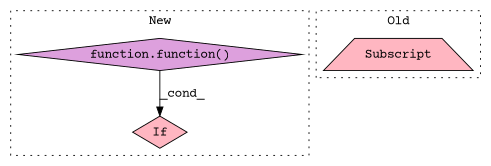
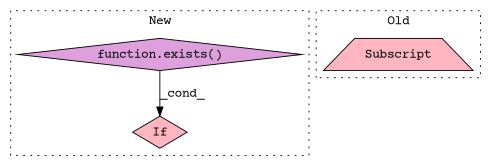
node "function.function()": label "function.function()" -> "function.exists()"
